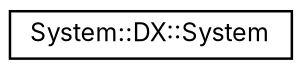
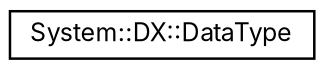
node "System::DX::System": label "System::DX::System" -> "System::DX::DataType"
